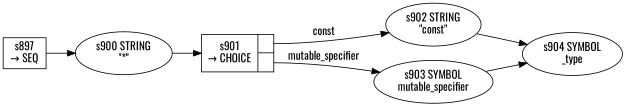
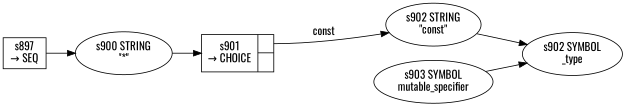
node "s904 SYMBOL _type": label "s904 SYMBOL _type" -> "s902 SYMBOL _type"
edge "s901" -> "s903 SYMBOL mutable_specifier": removed, label "mutable_specifier"
